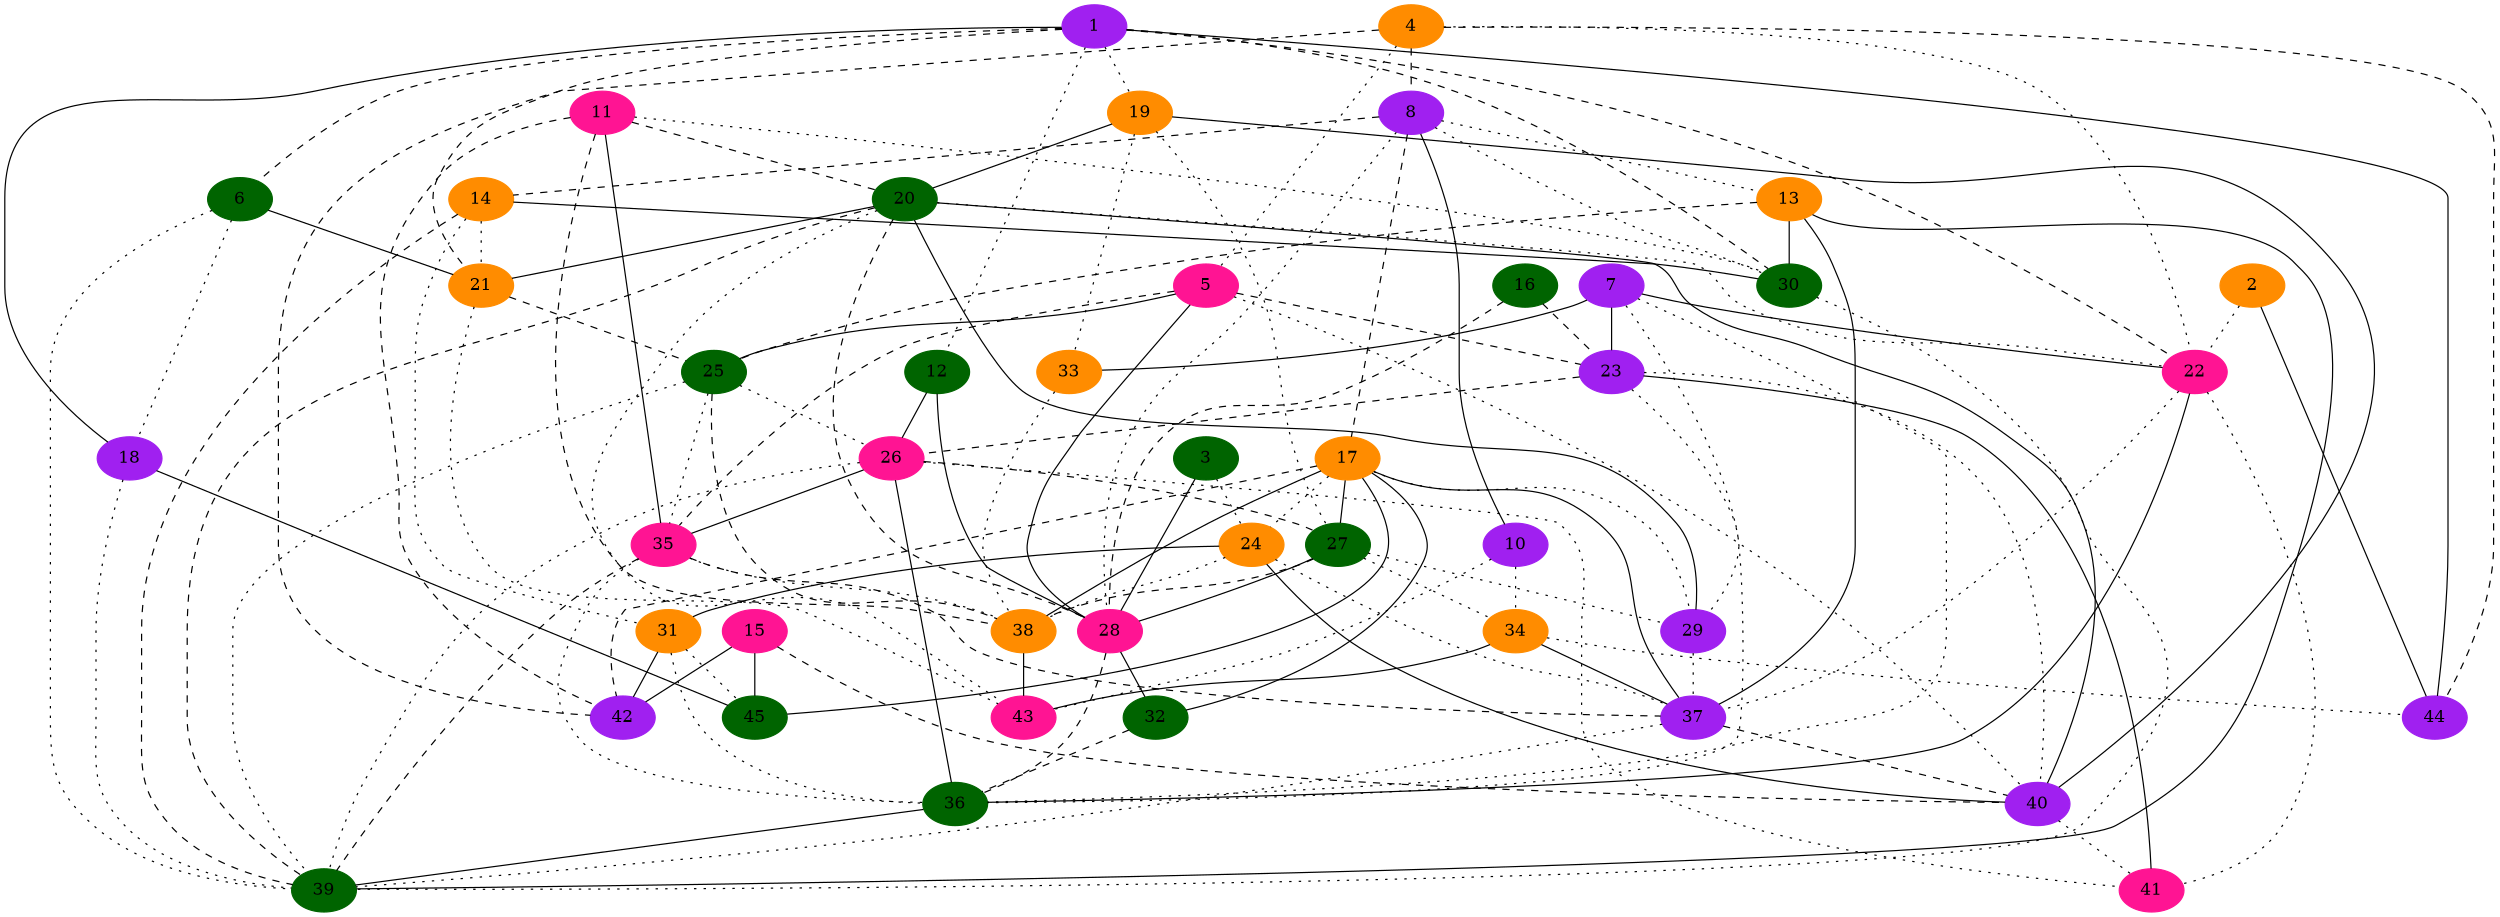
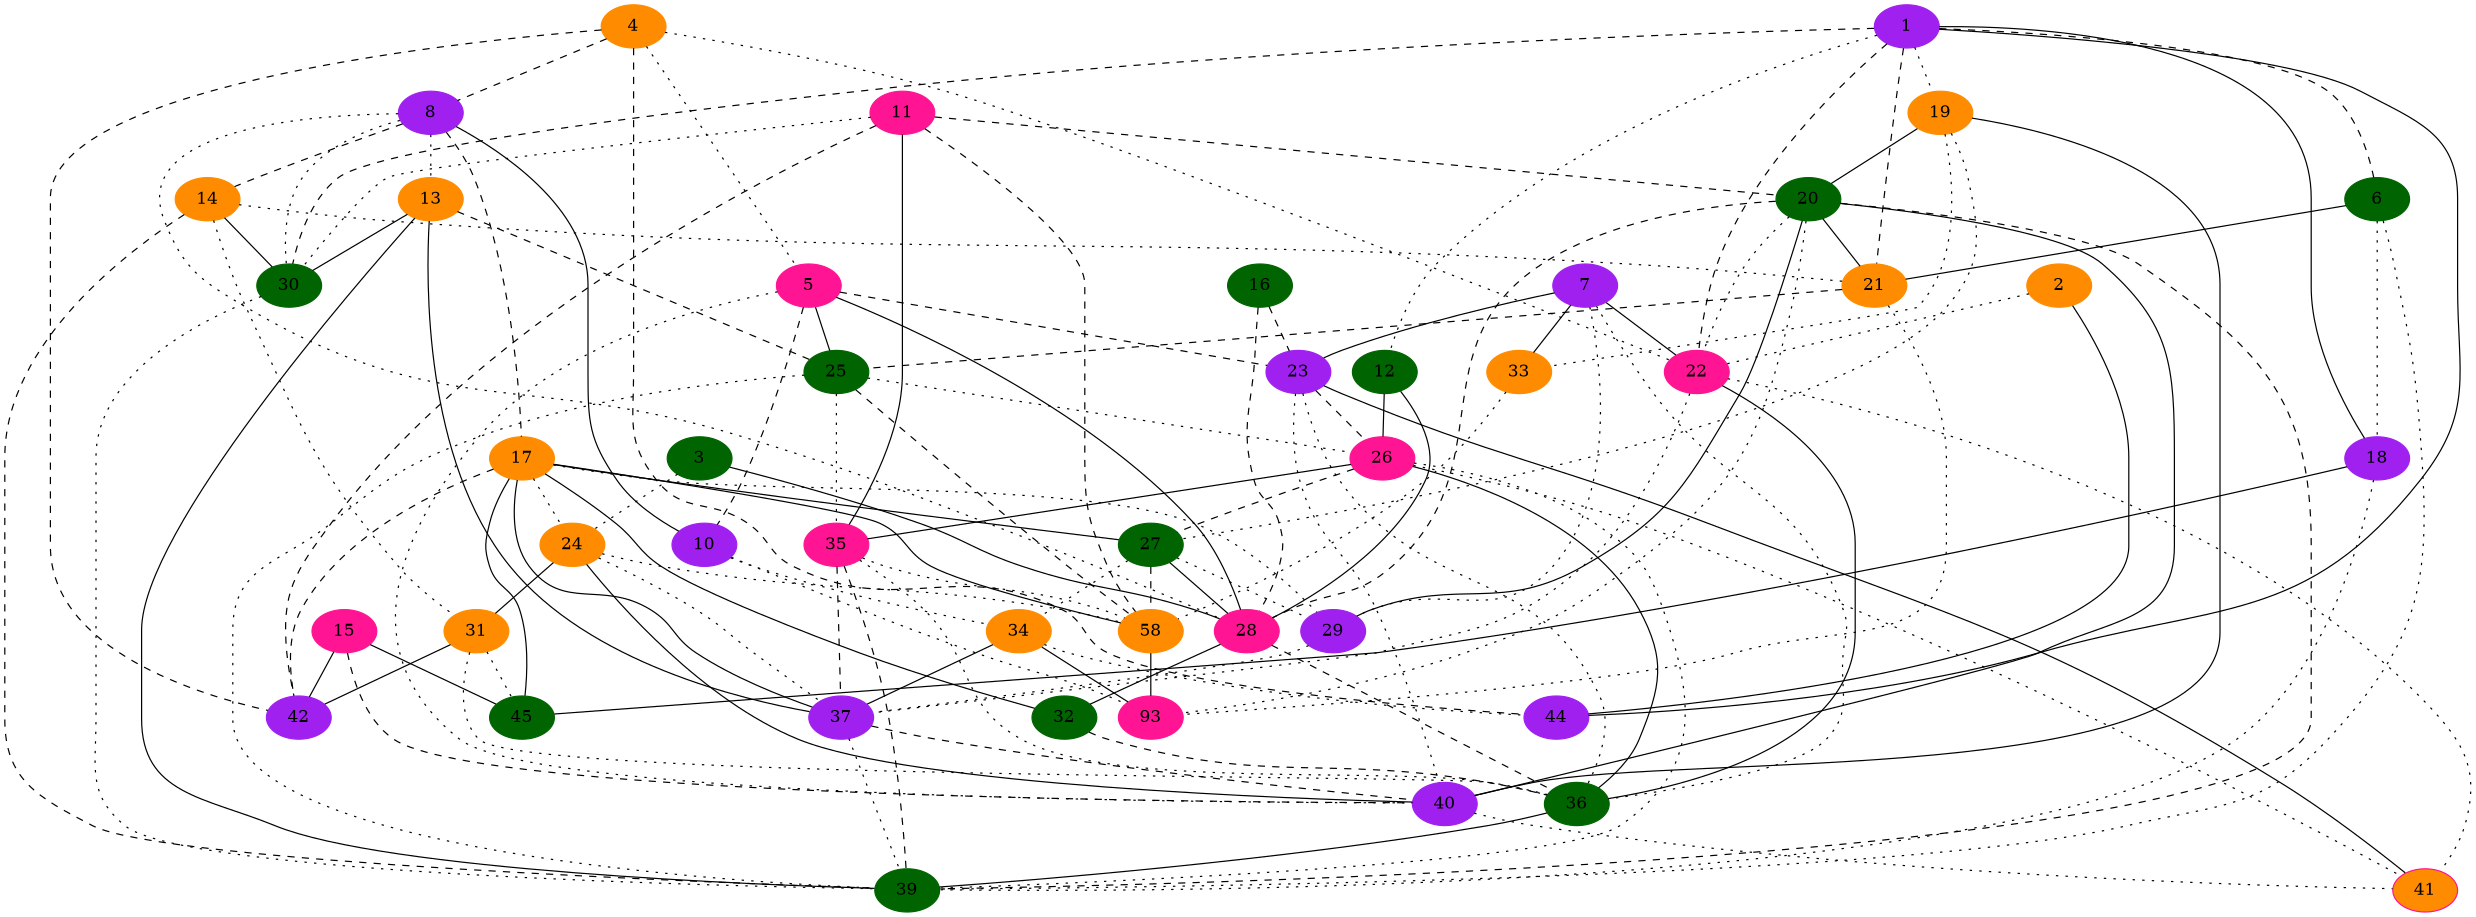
edge "5" -- "35": now "5" -- "10"
node "38": label "38" -> "58"
node "43": label "43" -> "93"
node "41": fillcolor deeppink -> darkorange
